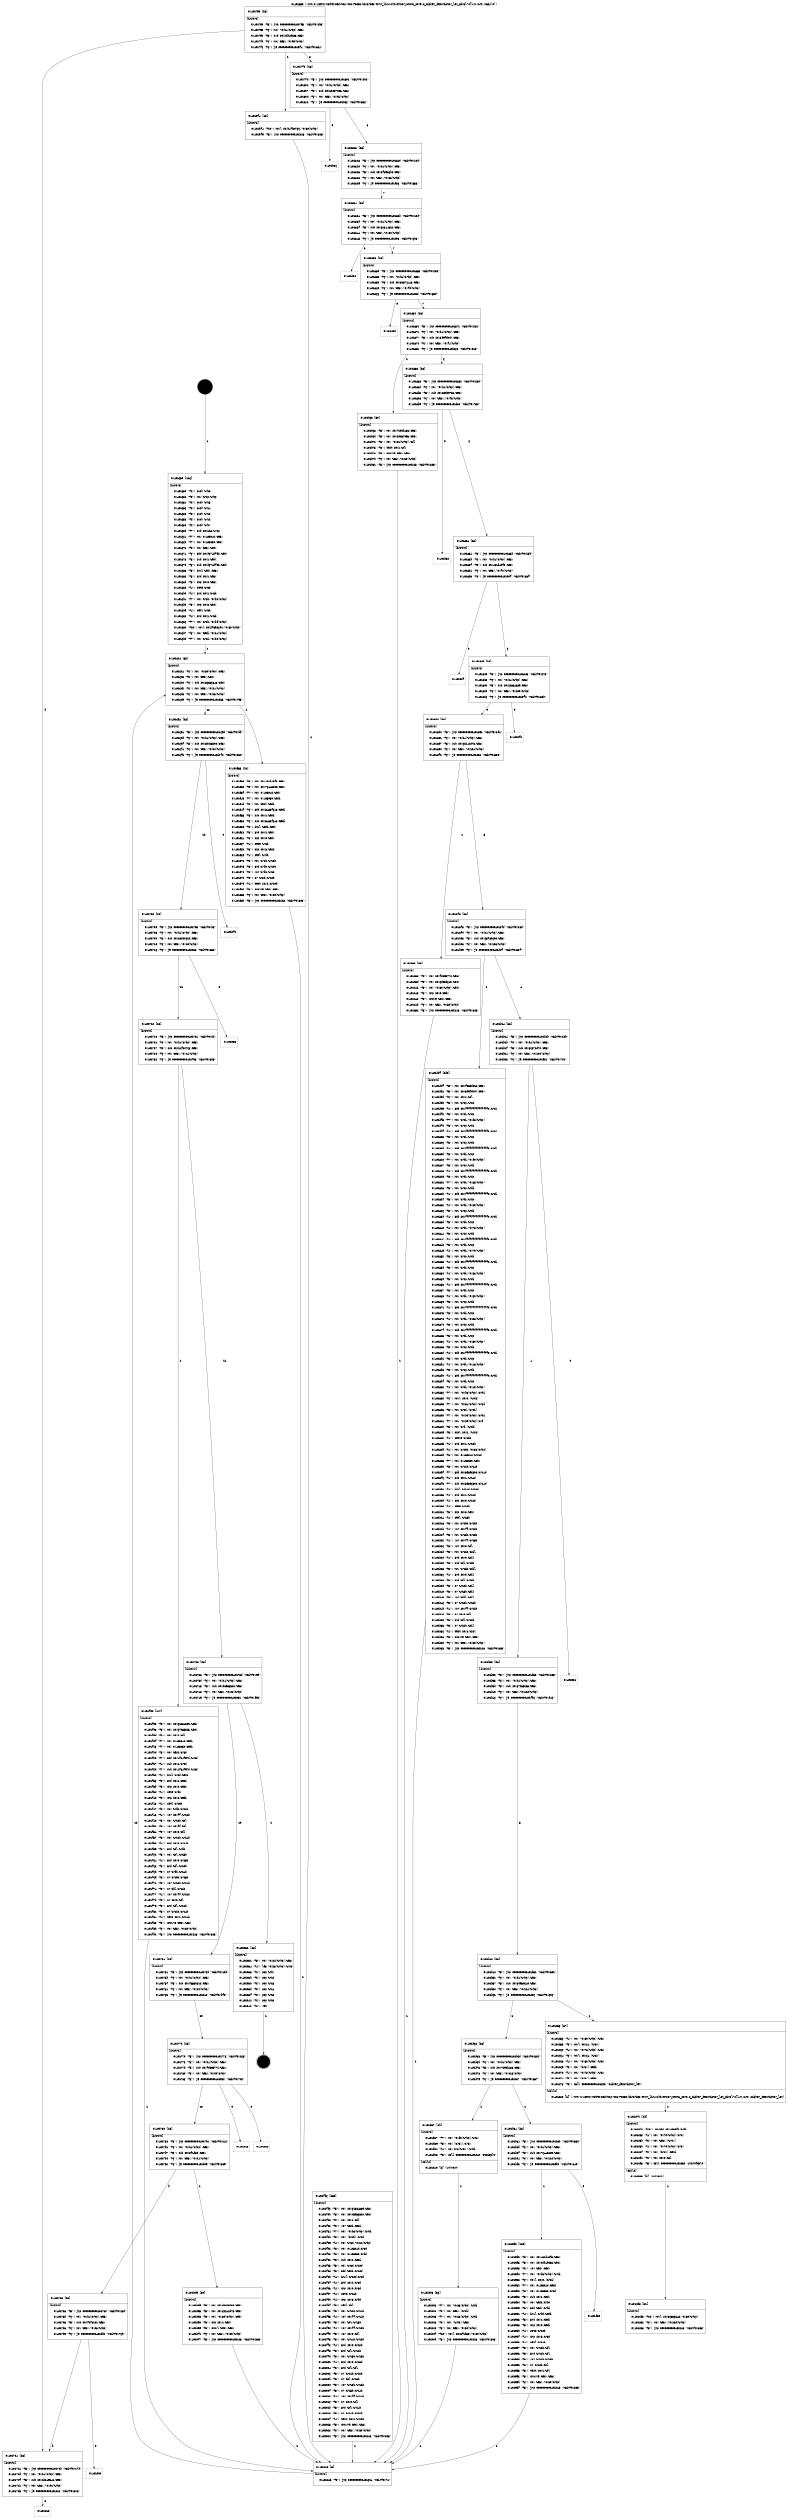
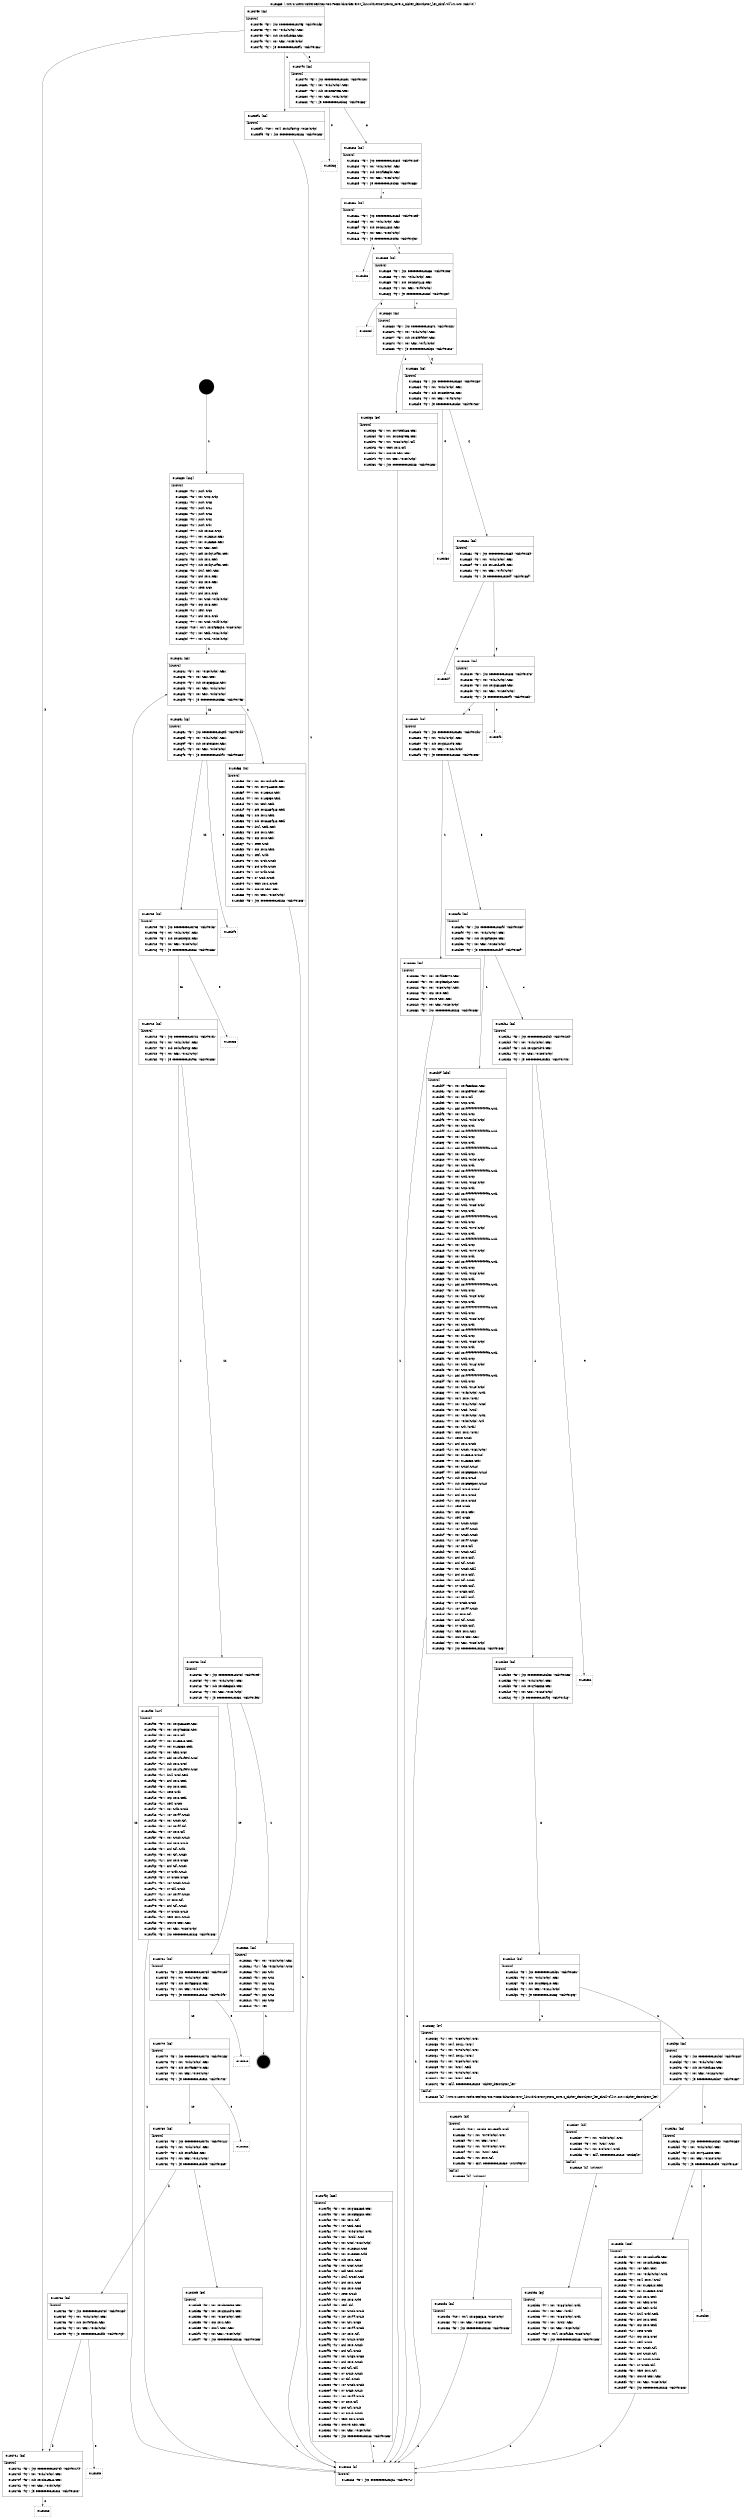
edge "0x401770 [28]" -> "0x402043": now "0x401754 [28]" -> "0x402043"
edge "0x401c98 [21]" -> "0x402113 [5]": added, label "1"
